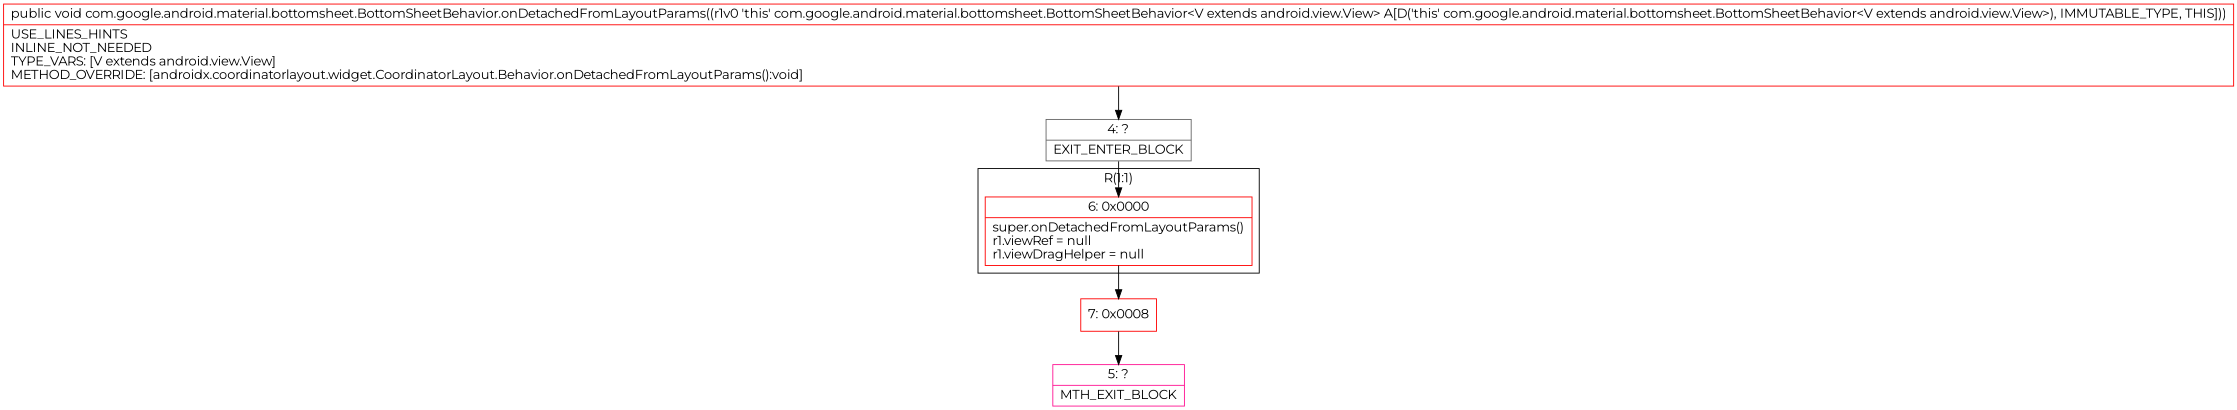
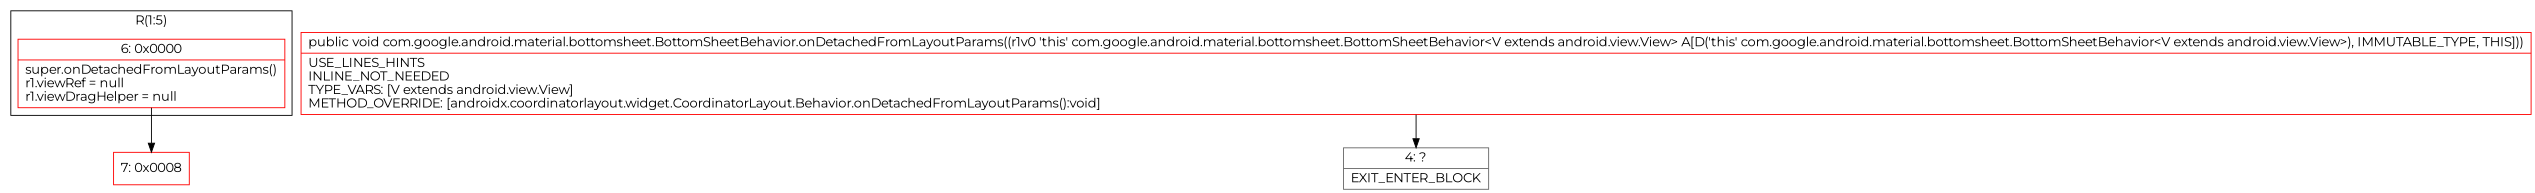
edge "4: ?" -> "6: 0x0000": removed
cluster "R(1:1)": label "R(1:1)" -> "R(1:5)"
node "5: ?": removed
